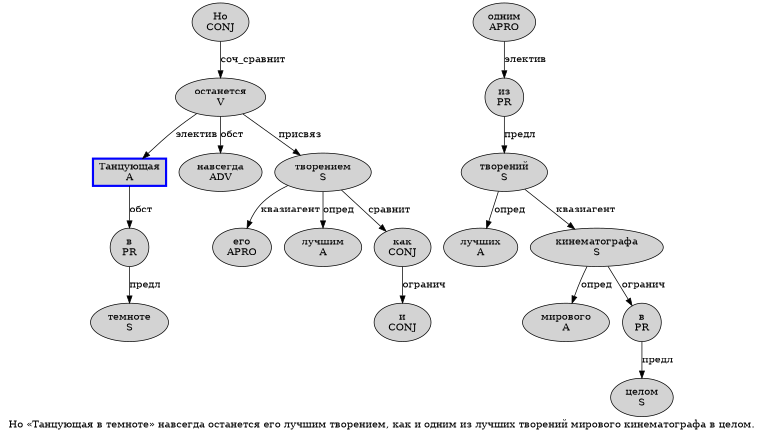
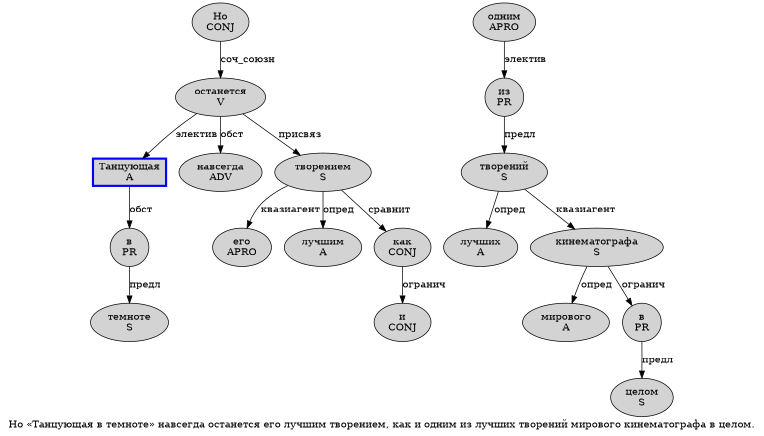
edge "Но CONJ" -> "останется V": label "соч_сравнит" -> "соч_союзн"
